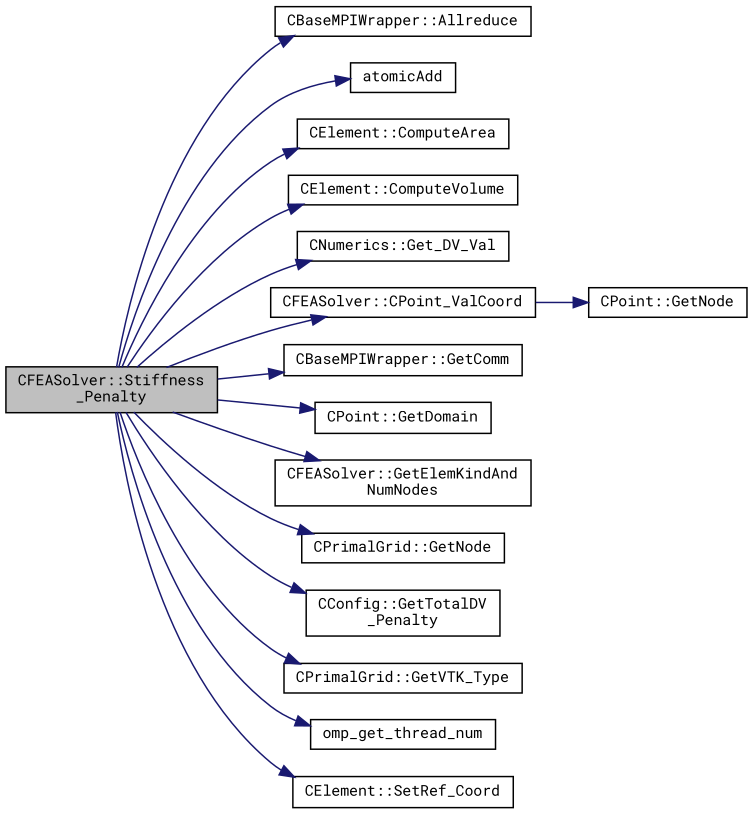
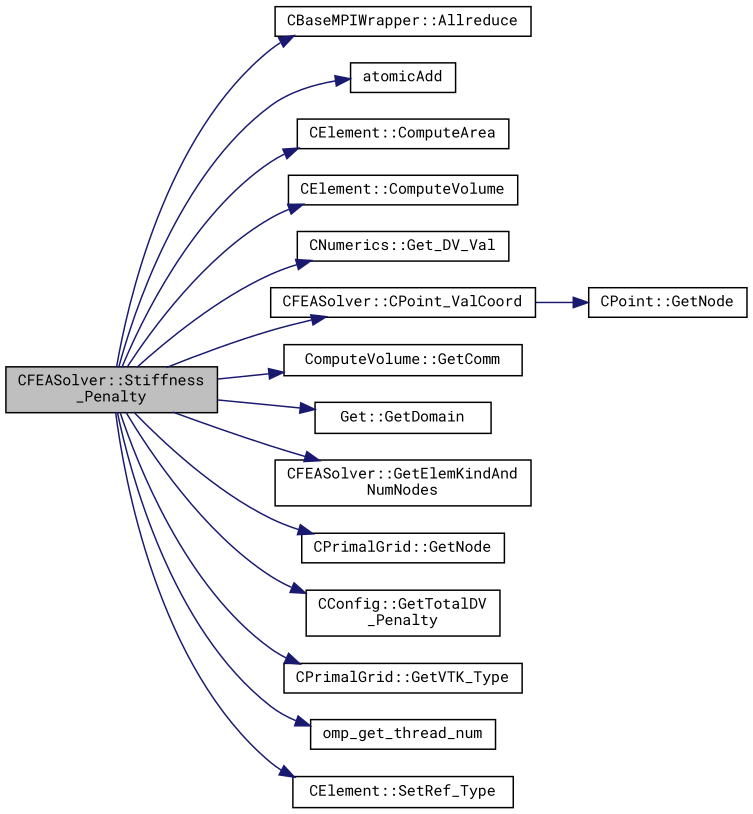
node "CBaseMPIWrapper::GetComm": label "CBaseMPIWrapper::GetComm" -> "ComputeVolume::GetComm"
node "CPoint::GetDomain": label "CPoint::GetDomain" -> "Get::GetDomain"
node "CElement::SetRef_Coord": label "CElement::SetRef_Coord" -> "CElement::SetRef_Type"
